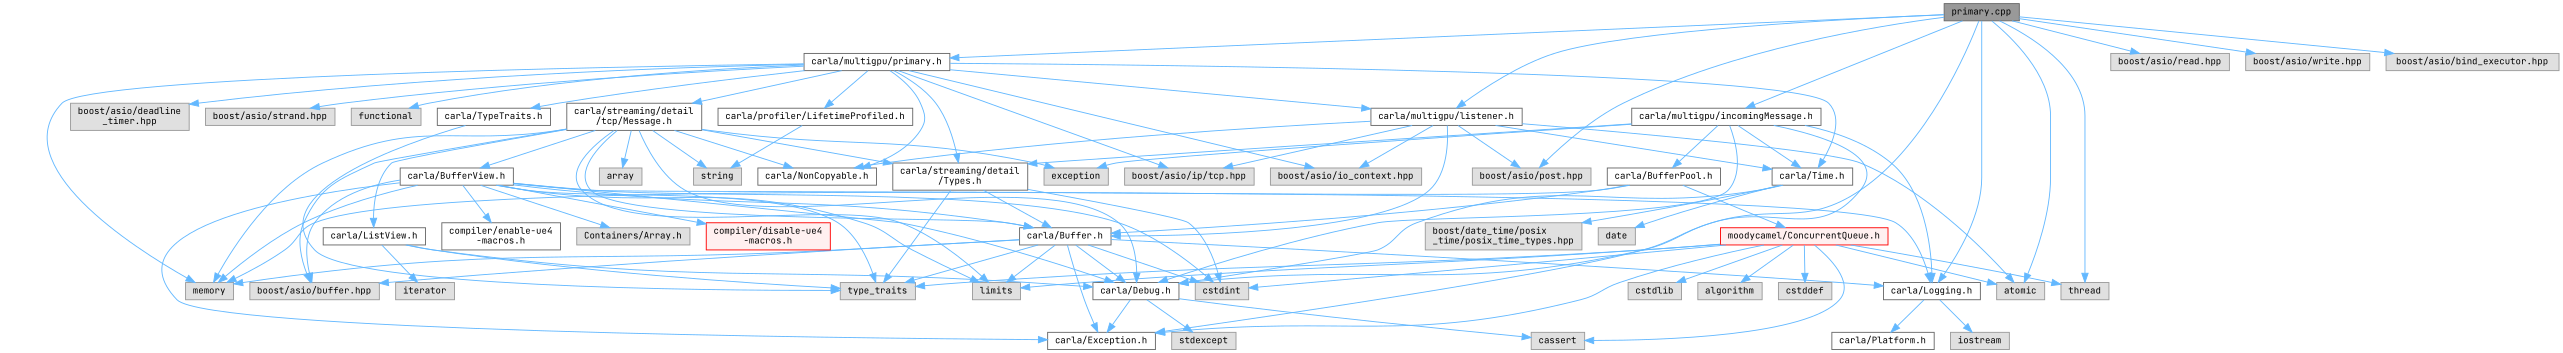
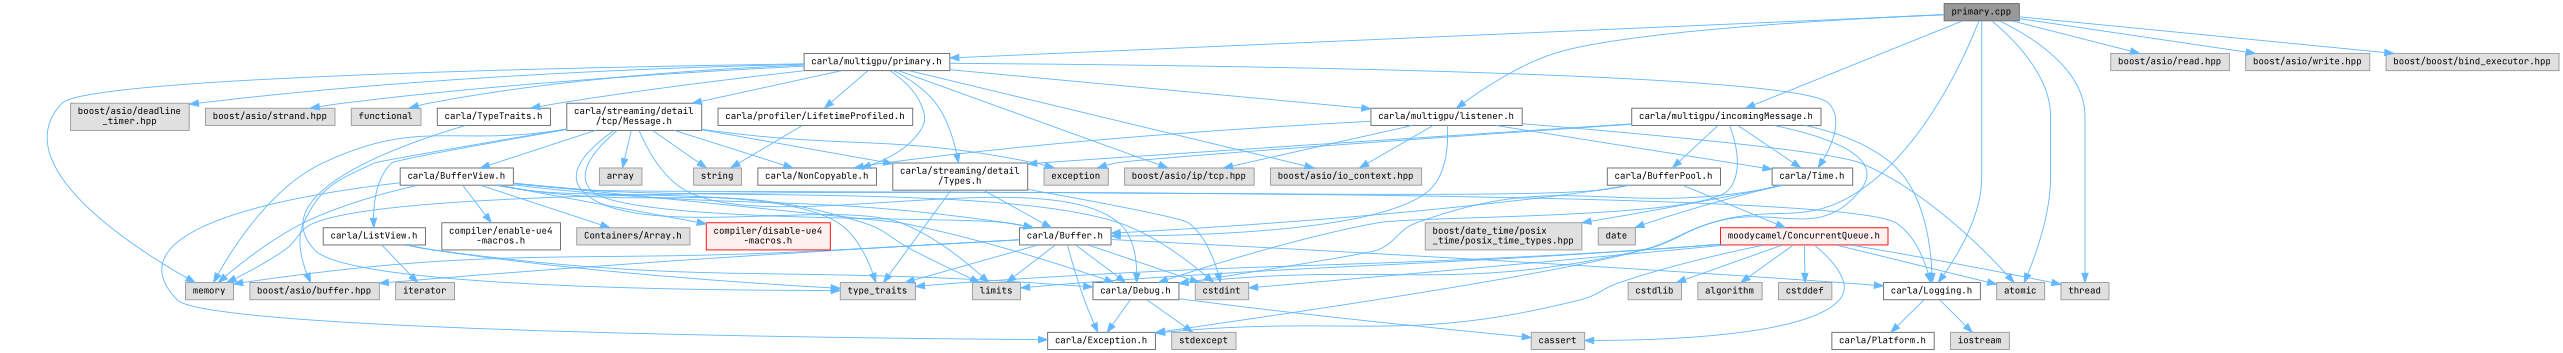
node "boost/asio/bind_executor.hpp": label "boost/asio/bind_executor.hpp" -> "boost/boost/bind_executor.hpp"
node "boost/asio/post.hpp": removed
edge "carla/BufferView.h" -> "boost/asio/buffer.hpp": removed
